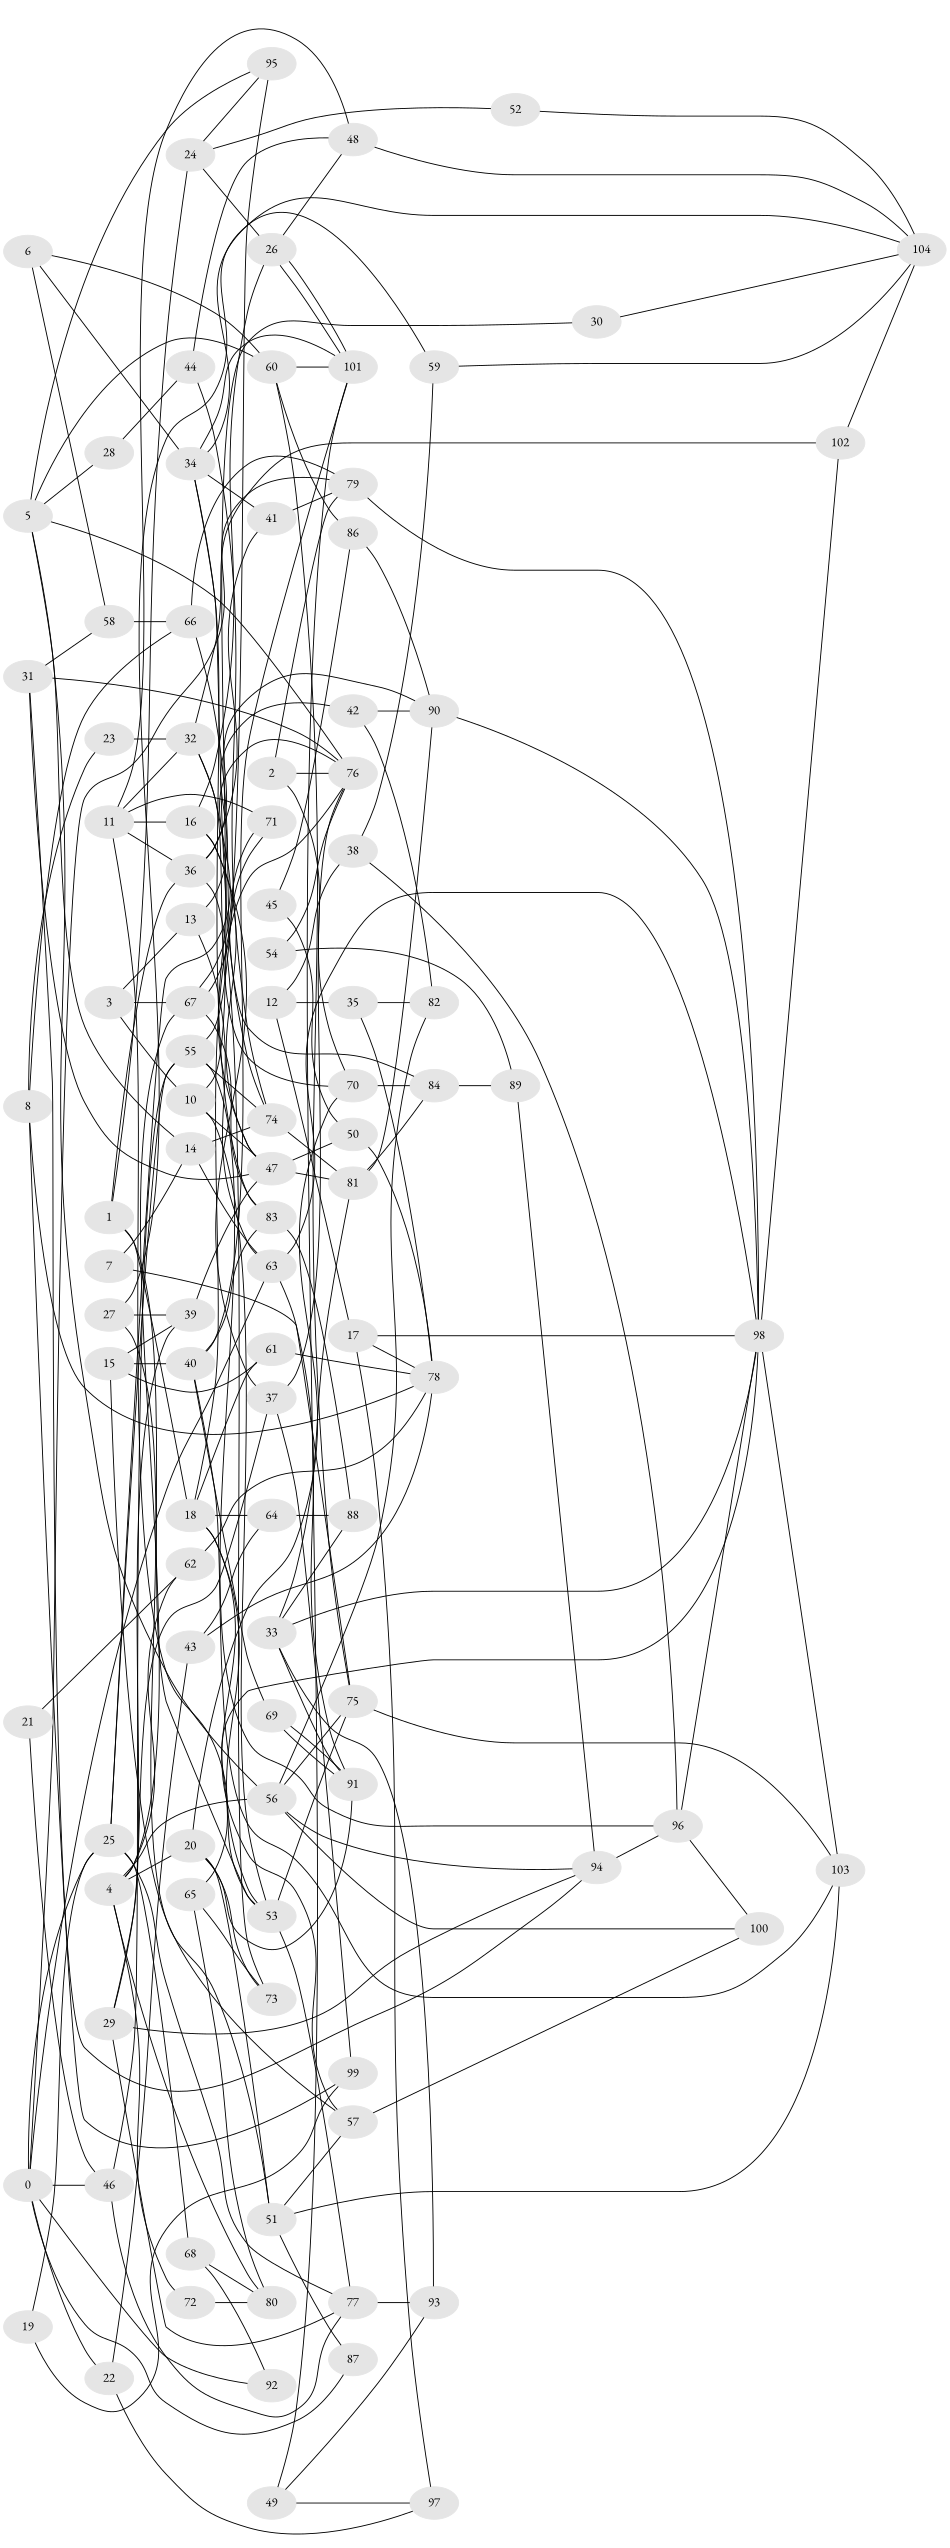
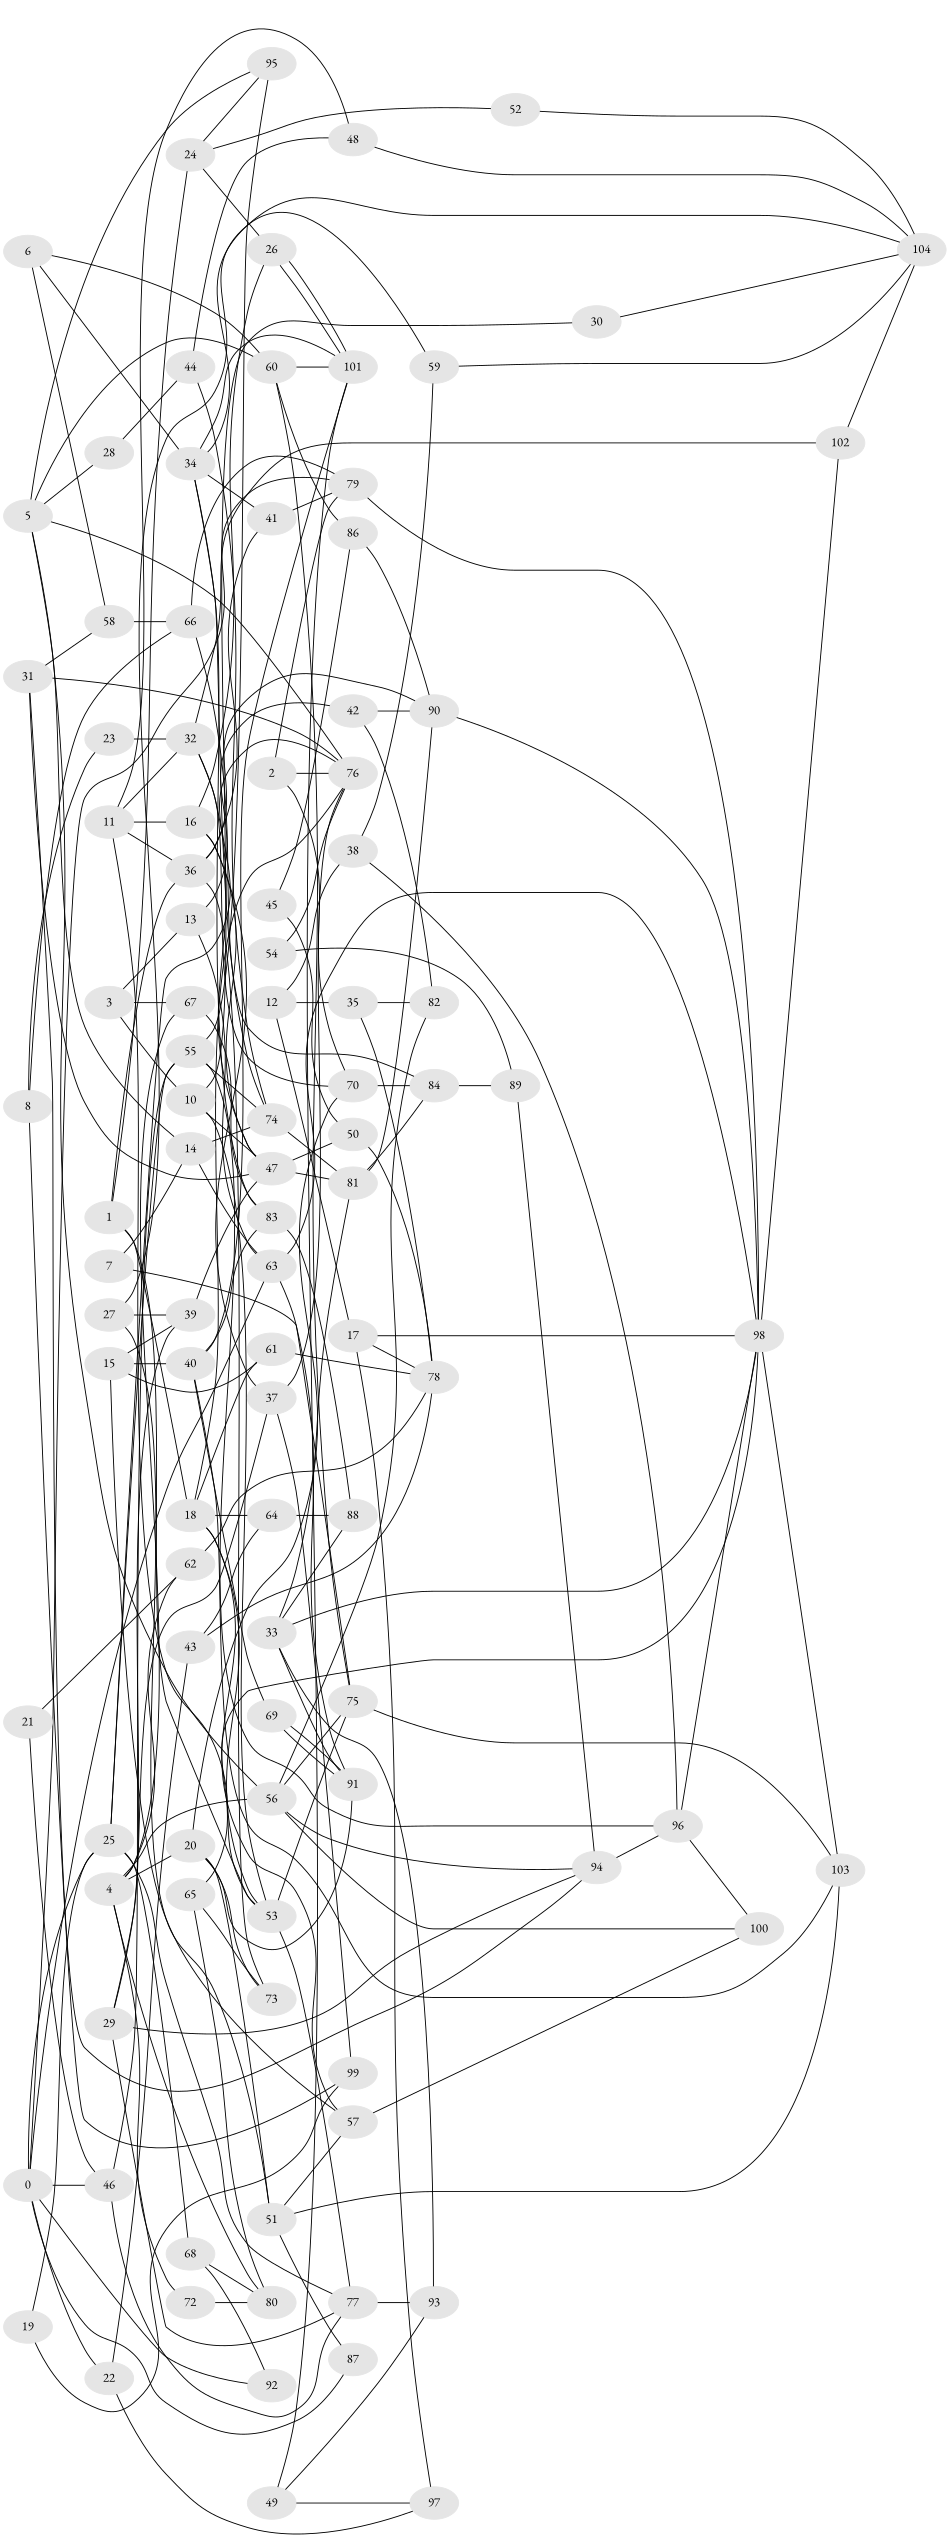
edge "48" -- "26": removed
node "71": removed
edge "8" -- "78": removed
